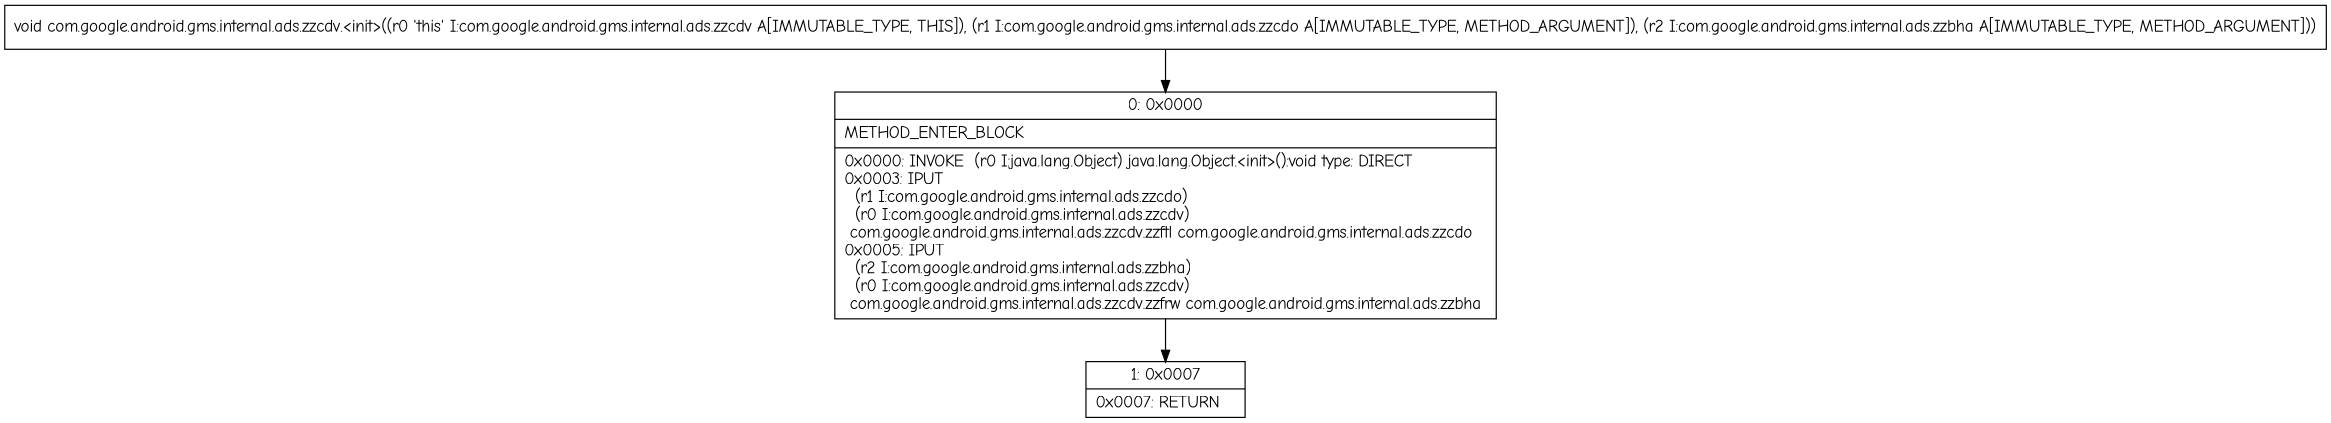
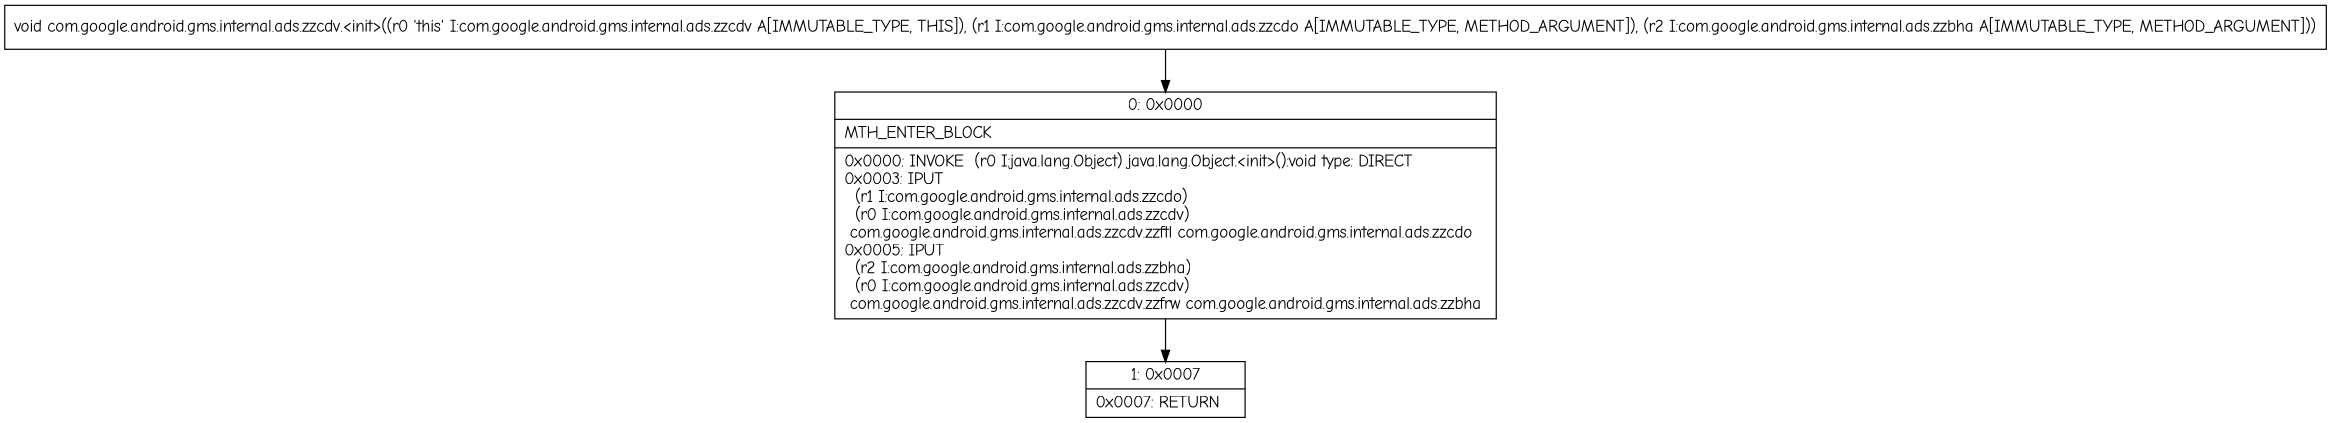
node "0: 0x0000": text "METHOD_ENTER_BLOCK" -> "MTH_ENTER_BLOCK"
